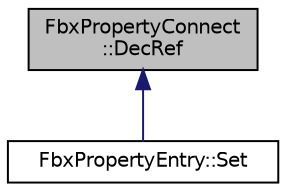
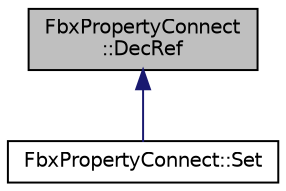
node "FbxPropertyEntry::Set": label "FbxPropertyEntry::Set" -> "FbxPropertyConnect::Set"
